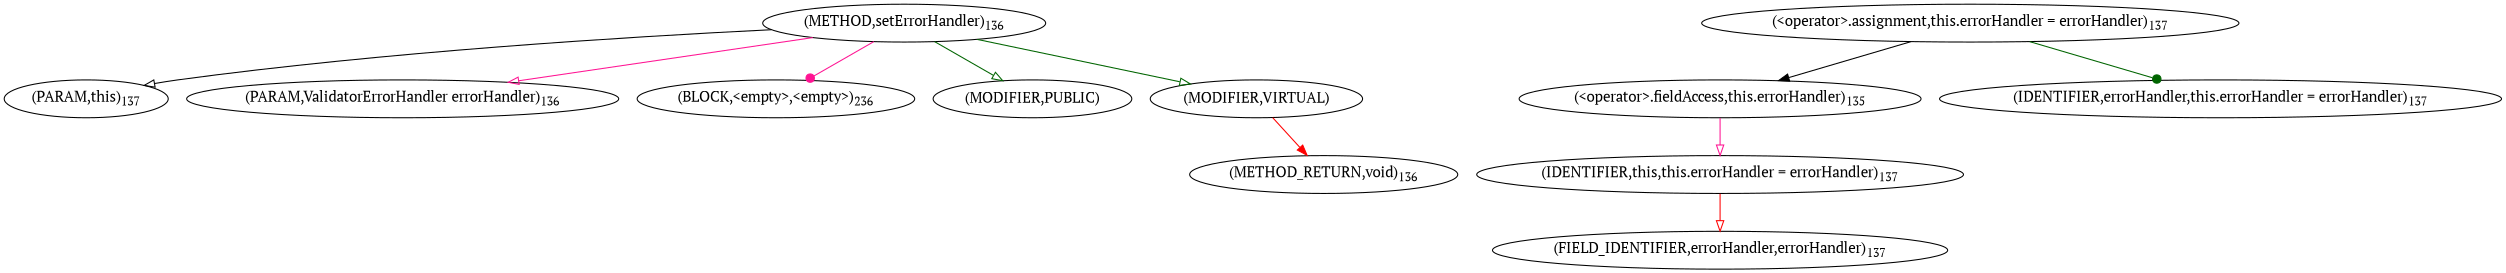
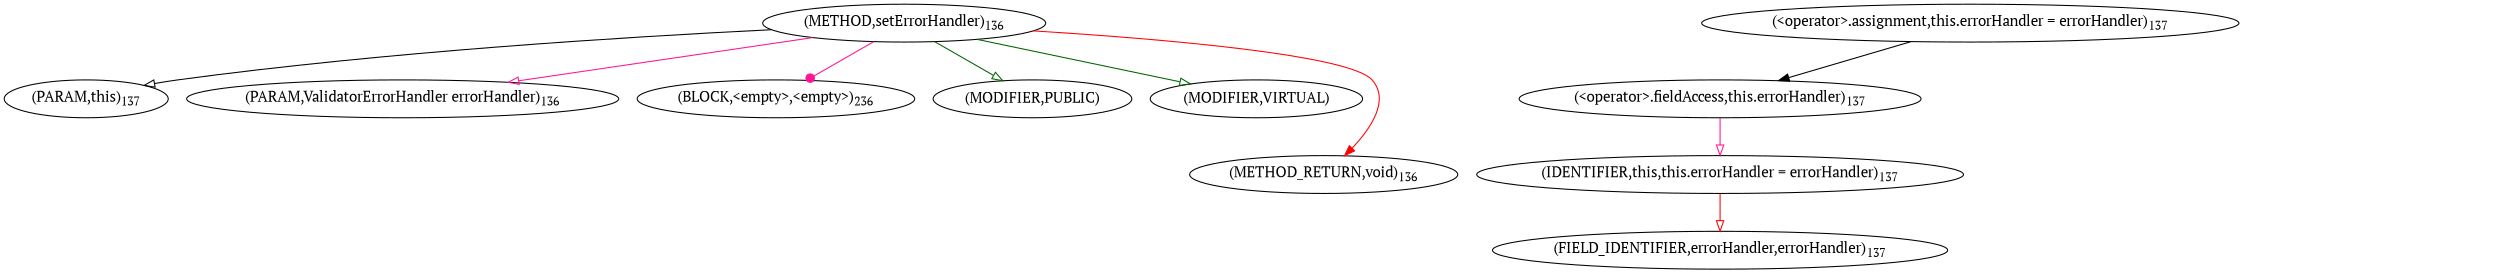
node "(<operator>.fieldAccess,this.errorHandler)": text "135" -> "137"
node "(IDENTIFIER,errorHandler,this.errorHandler = errorHandler)": removed
edge "(MODIFIER,VIRTUAL)" -> "(METHOD_RETURN,void)": now "(METHOD,setErrorHandler)" -> "(METHOD_RETURN,void)"
